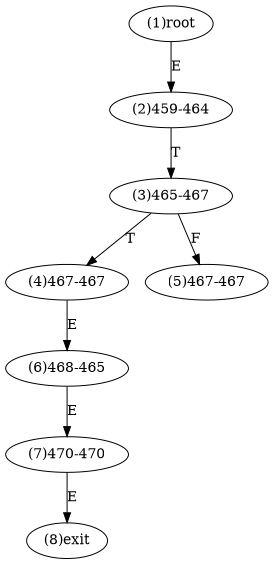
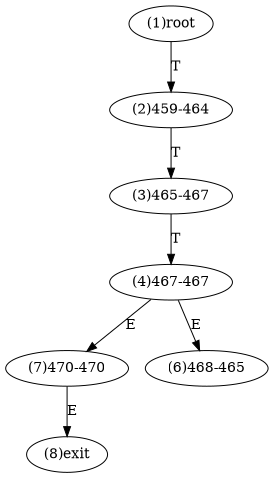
edge "(1)root" -> "(2)459-464": label "E" -> "T"
node "(5)467-467": removed
edge "(6)468-465" -> "(7)470-470": now "(4)467-467" -> "(7)470-470"
